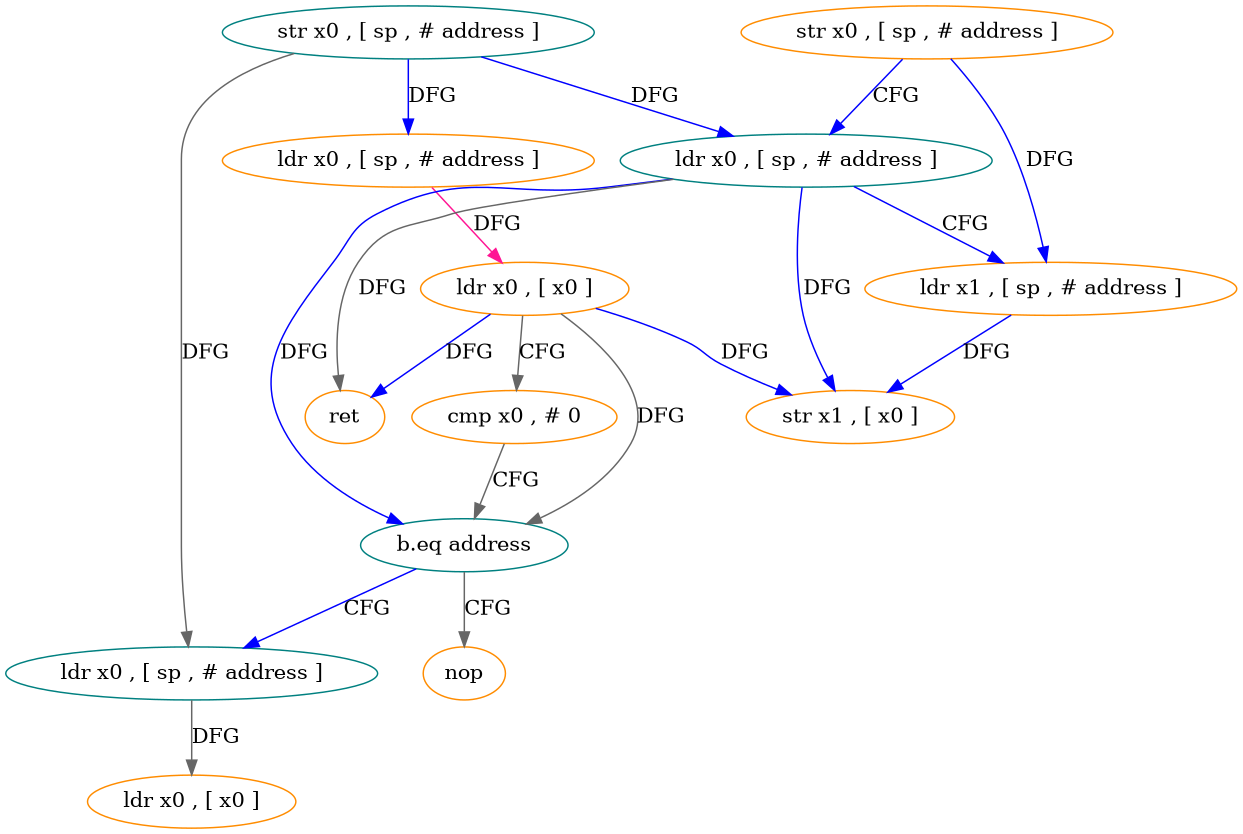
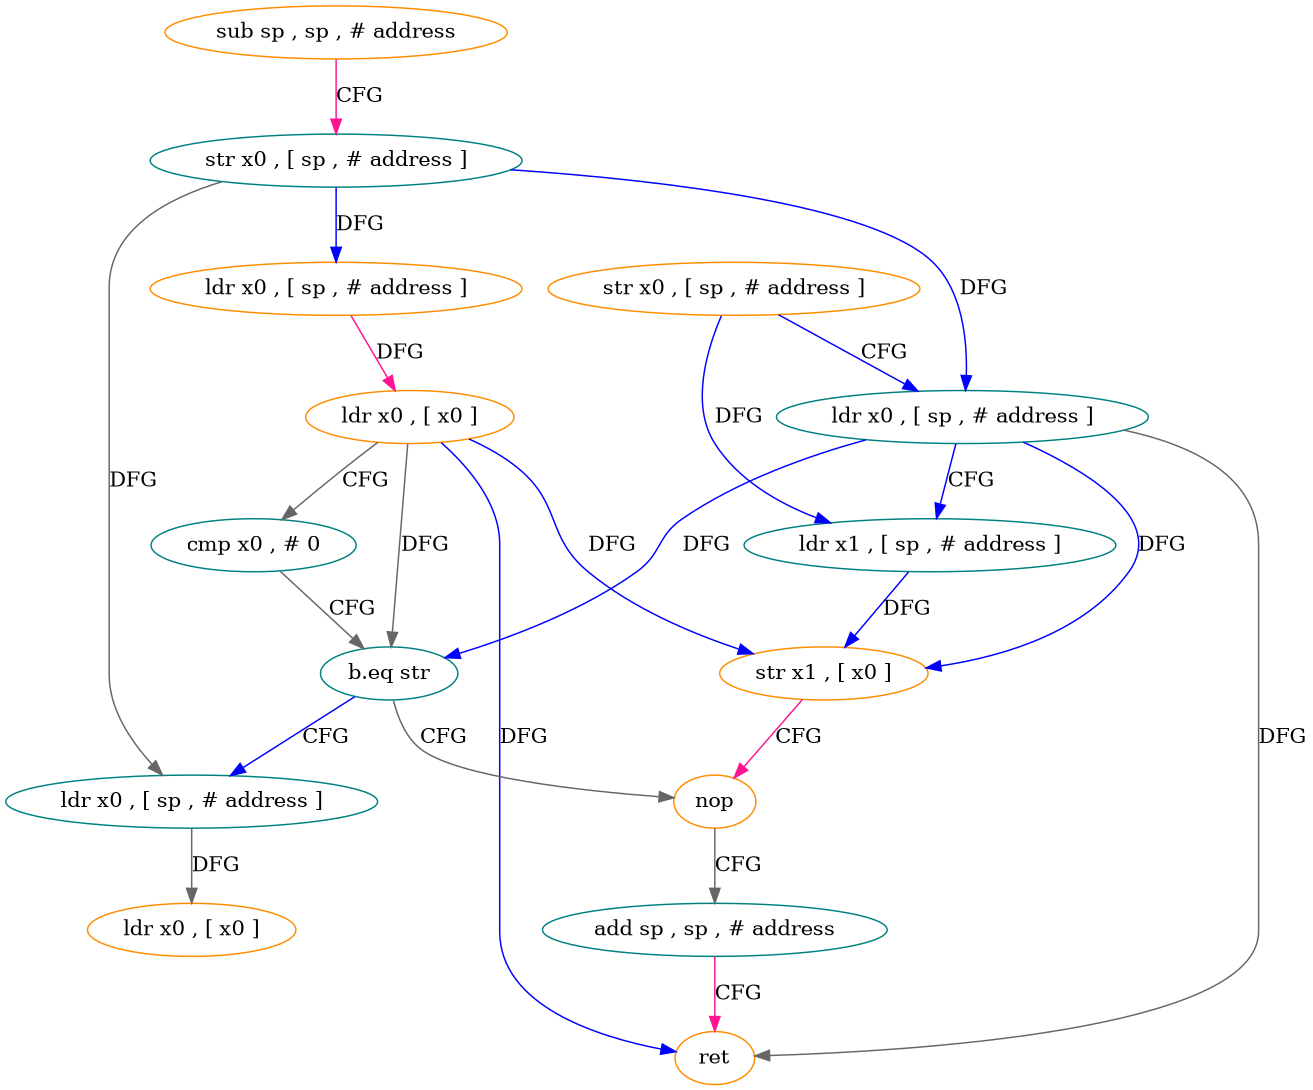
node "sub sp , sp , # address": added
node "ldr x1 , [ sp , # address ]": color darkorange -> teal
node "cmp x0 , # 0": color darkorange -> teal
node "b.eq address": label "b.eq address" -> "b.eq str"
edge "str x1 , [ x0 ]" -> "nop": added, label "CFG"
node "add sp , sp , # address": added
